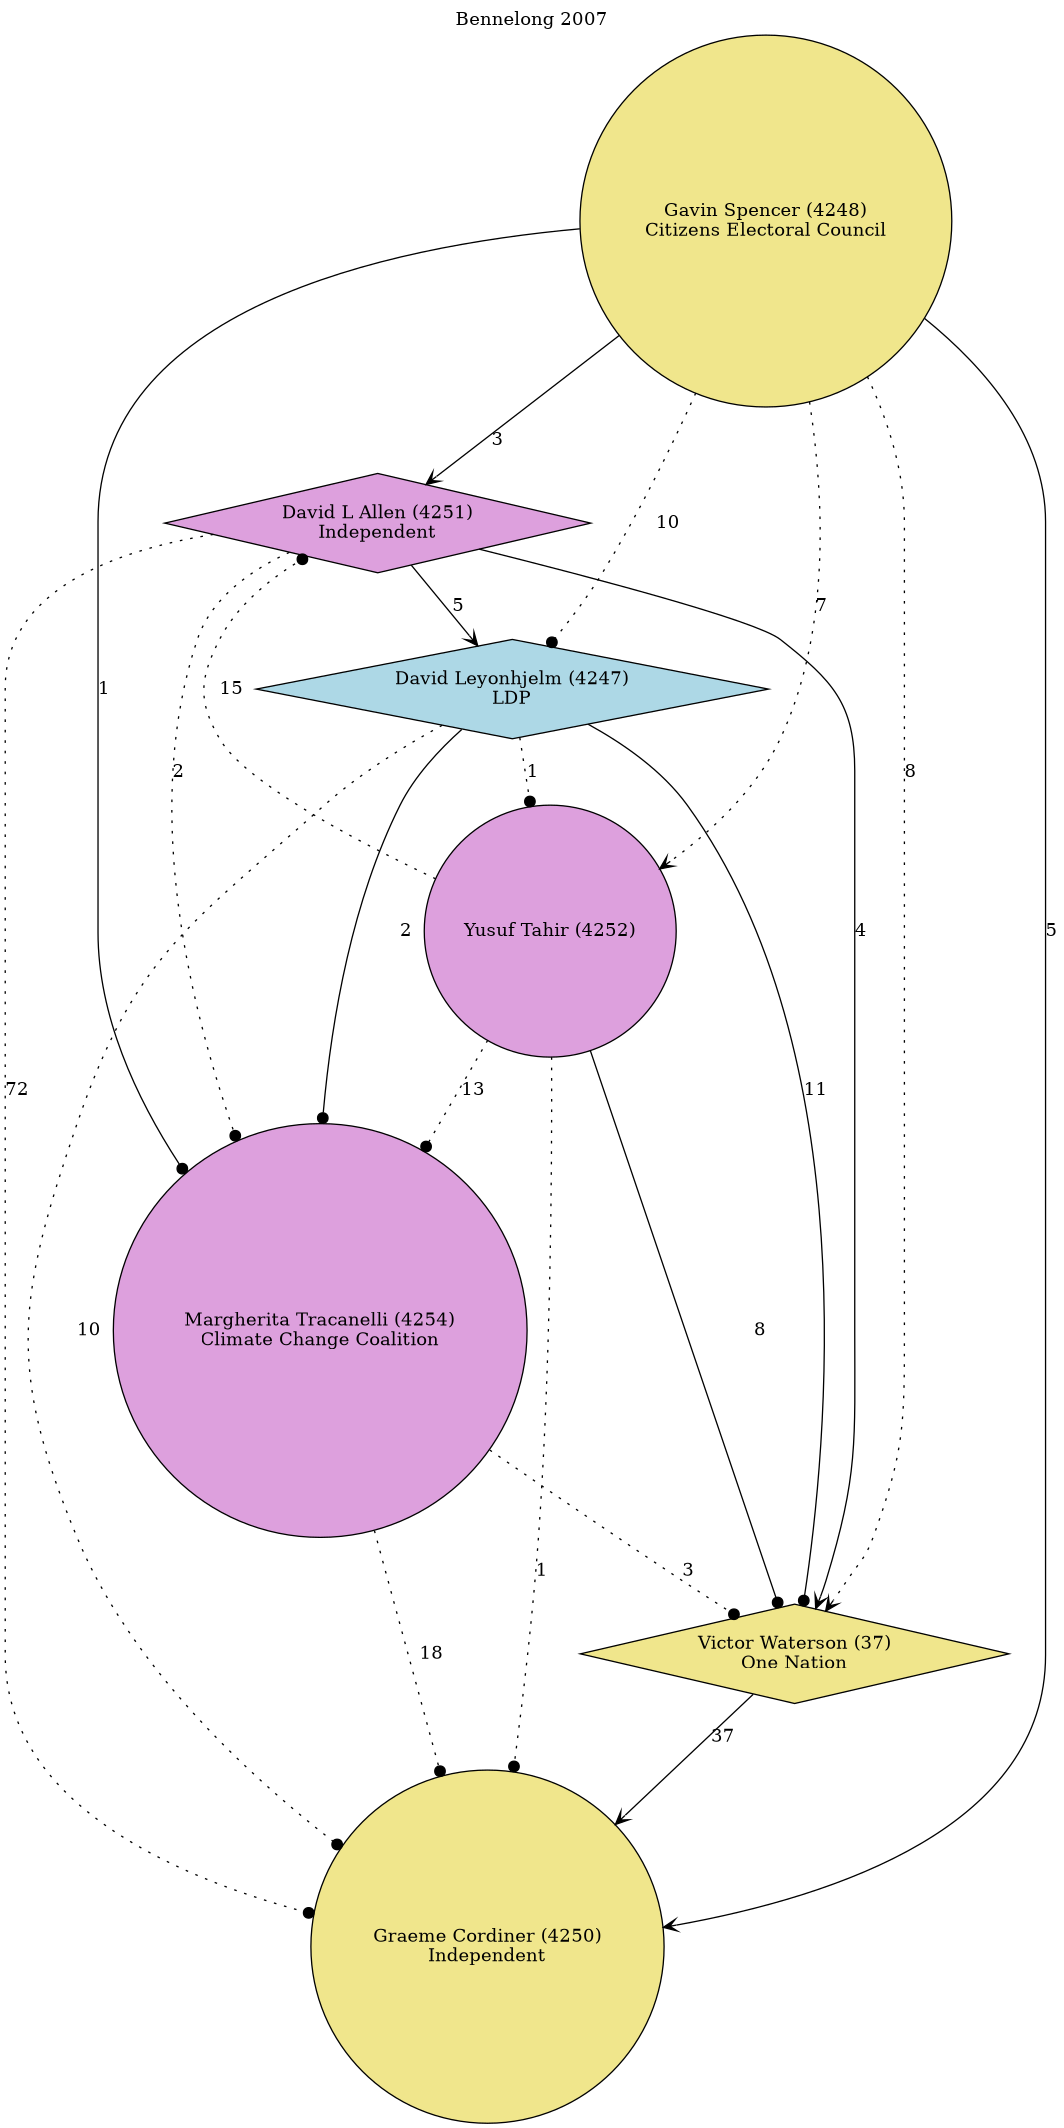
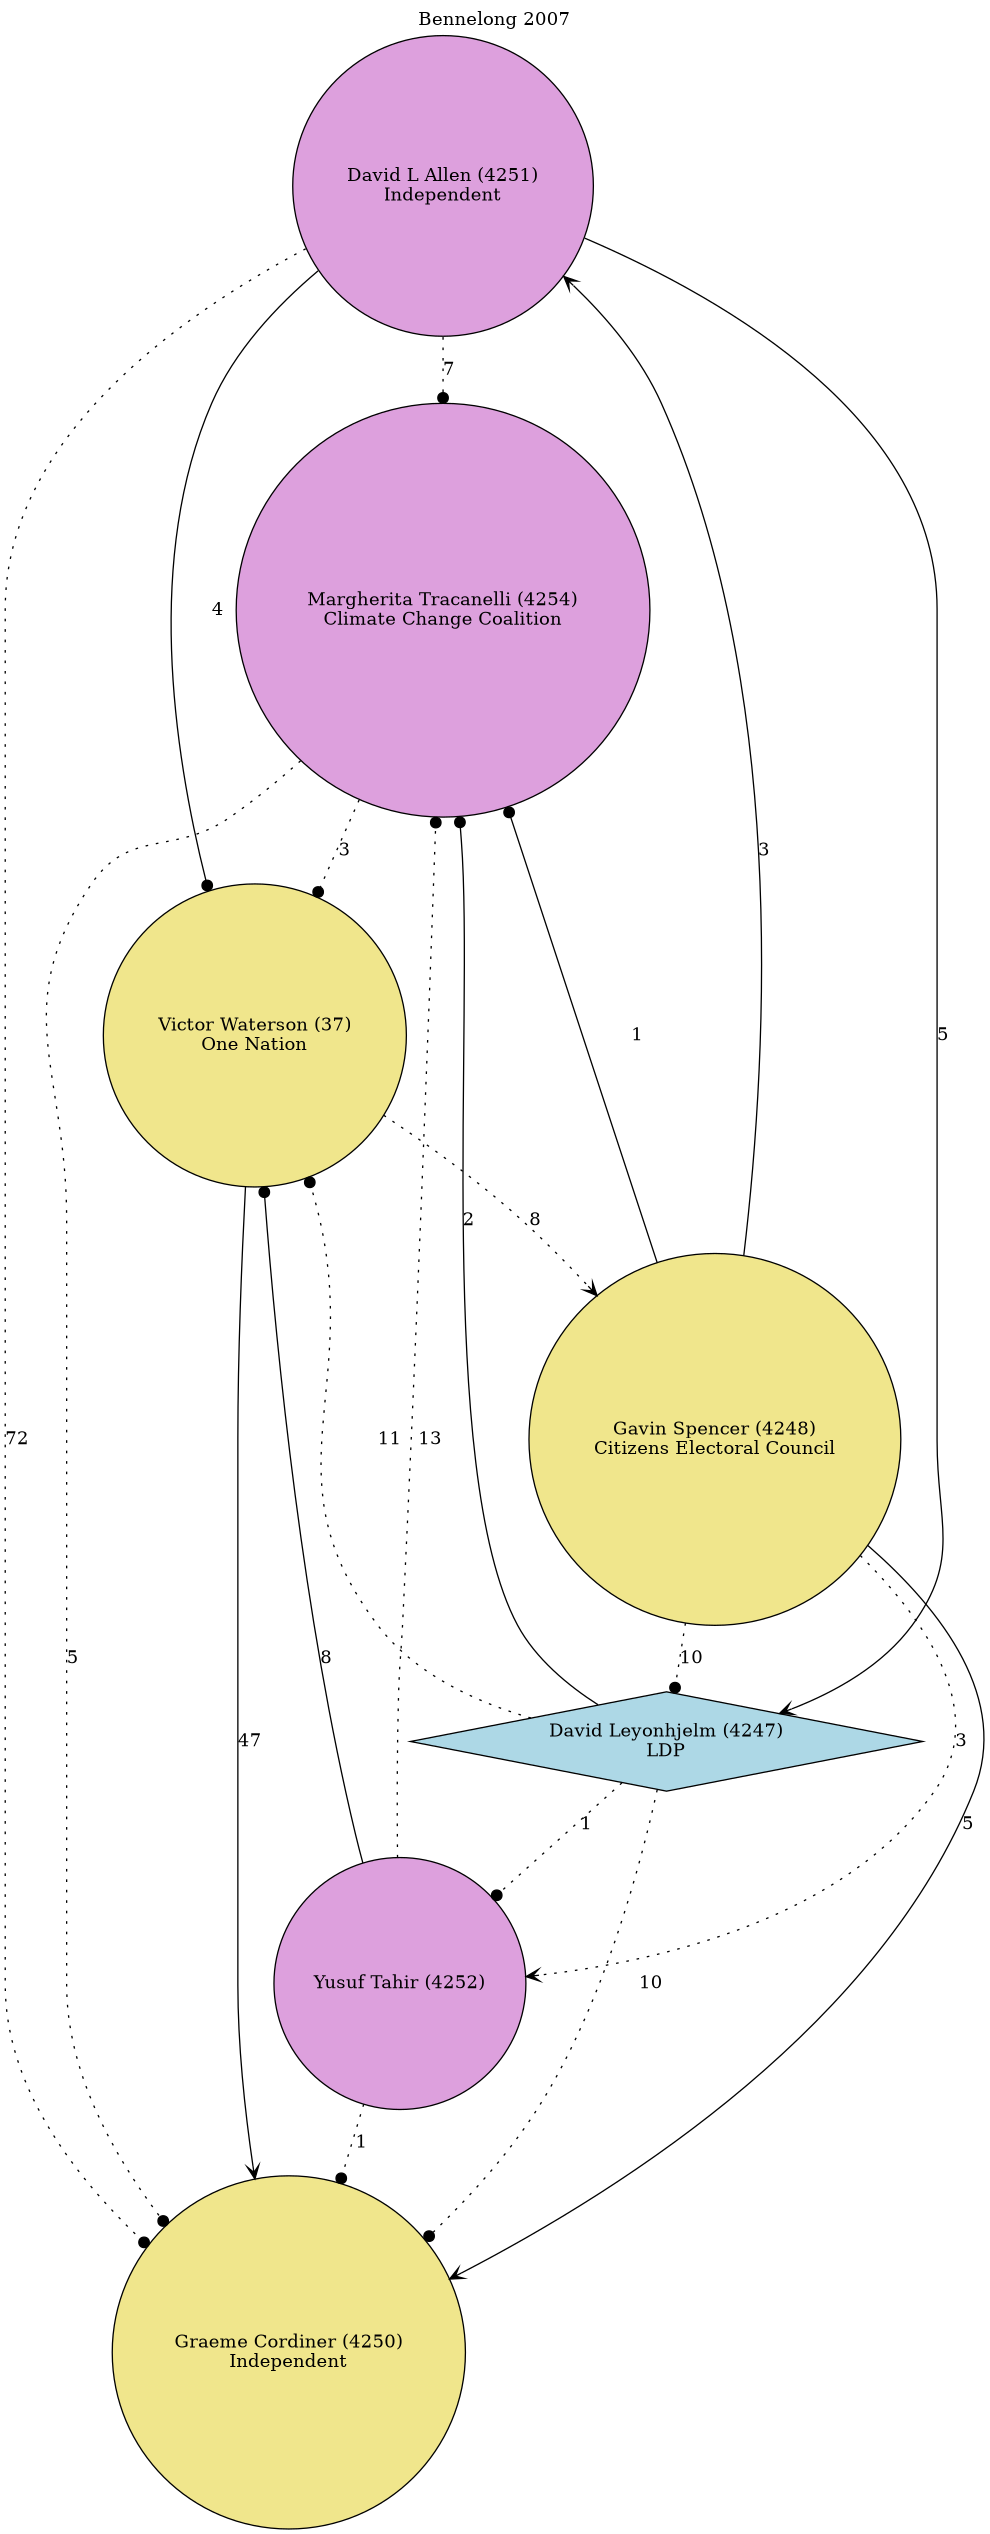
node "David L Allen (4251) Independent": shape diamond -> circle
edge "Gavin Spencer (4248) Citizens Electoral Council" -> "Yusuf Tahir (4252)": label "7" -> "3"
edge "Yusuf Tahir (4252)" -> "David L Allen (4251) Independent": removed, label "15"
edge "David L Allen (4251) Independent" -> "Margherita Tracanelli (4254) Climate Change Coalition": label "2" -> "7"
edge "David L Allen (4251) Independent" -> "Victor Waterson (37) One Nation": arrowhead vee -> dot
edge "Gavin Spencer (4248) Citizens Electoral Council" -> "Victor Waterson (37) One Nation": reversed
edge "David Leyonhjelm (4247) LDP" -> "Victor Waterson (37) One Nation": style solid -> dotted
edge "Margherita Tracanelli (4254) Climate Change Coalition" -> "Graeme Cordiner (4250) Independent": label "18" -> "5"
node "Victor Waterson (37) One Nation": shape diamond -> circle
edge "Victor Waterson (37) One Nation" -> "Graeme Cordiner (4250) Independent": label "37" -> "47"
